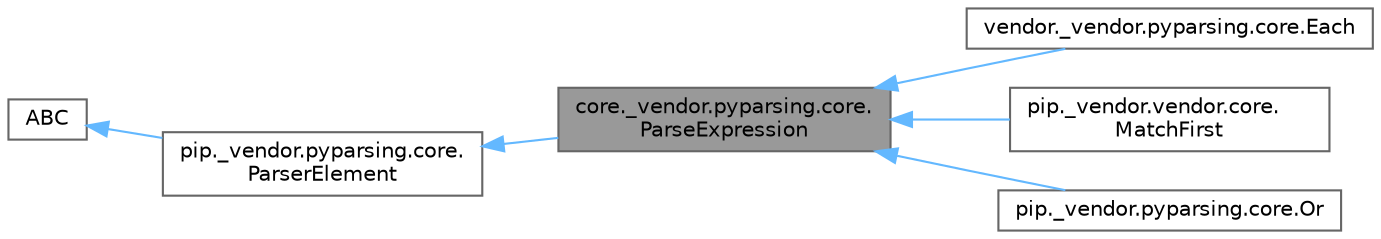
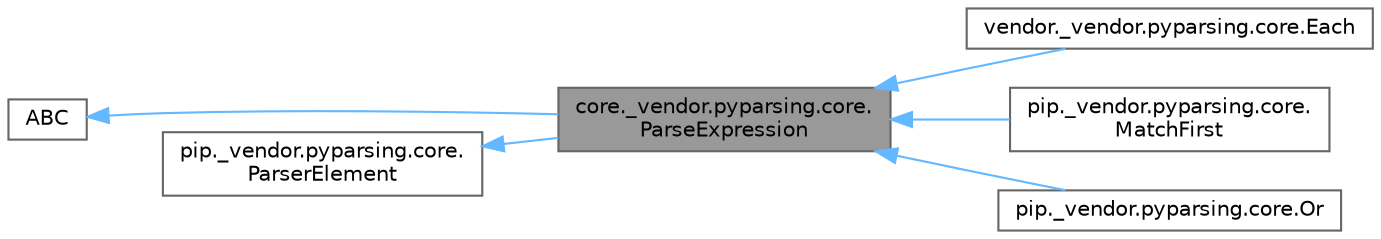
node "pip._vendor.vendor.core. MatchFirst": label "pip._vendor.vendor.core. MatchFirst" -> "pip._vendor.pyparsing.core. MatchFirst"
edge "pip._vendor.pyparsing.core. ParserElement" -> "ABC": now "core._vendor.pyparsing.core. ParseExpression" -> "ABC"
